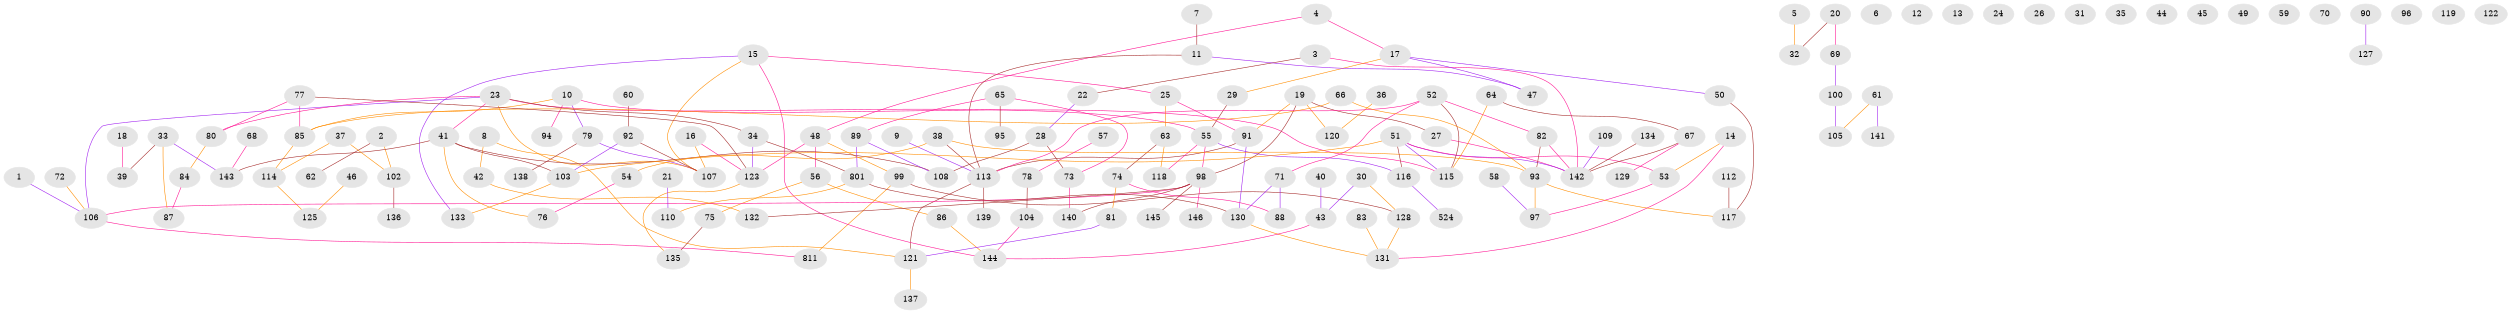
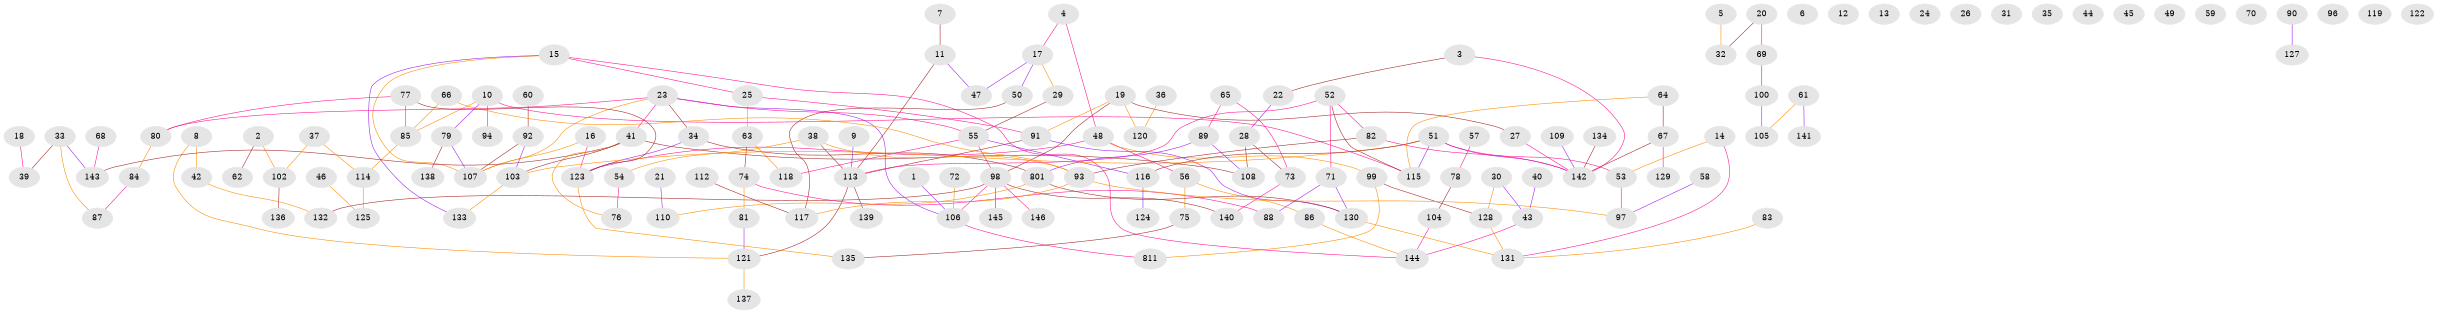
node "95": removed
node "524": label "524" -> "124"
